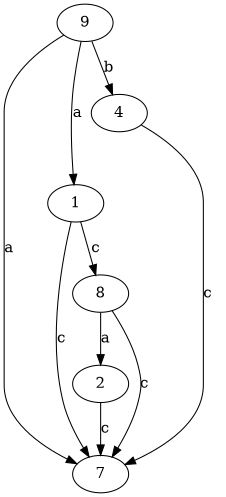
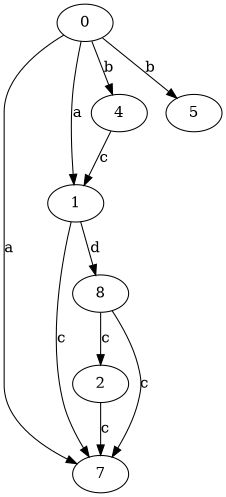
node "9": label "9" -> "0"
node "5": added
edge "1" -> "8": label "c" -> "d"
edge "4" -> "7": now "4" -> "1"
edge "8" -> "2": label "a" -> "c"
